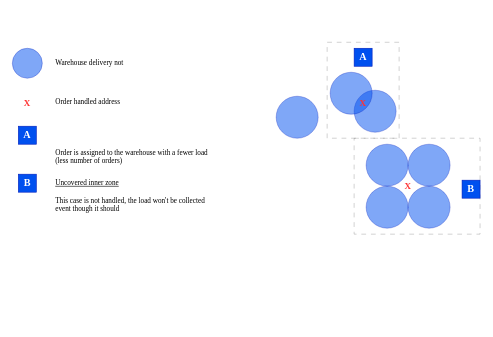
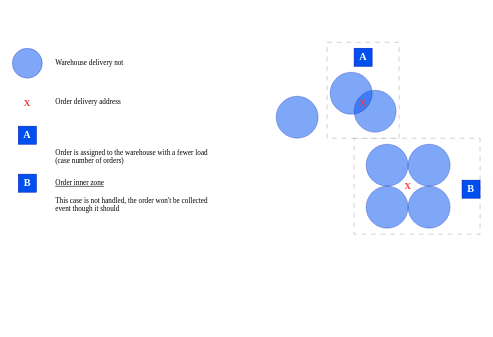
node "Order handled address": label "Order handled address" -> "Order delivery address"
node "Order is assigned to the warehouse with a fewer load (less number of orders)": label "Order is assigned to the warehouse with a fewer load (less number of orders)" -> "Order is assigned to the warehouse with a fewer load (case number of orders)"
node "Uncovered inner zone": label "Uncovered inner zone" -> "Order inner zone"
node "This case is not handled, the load won't be collected event though it should": label "This case is not handled, the load won't be collected event though it should" -> "This case is not handled, the order won't be collected event though it should"
